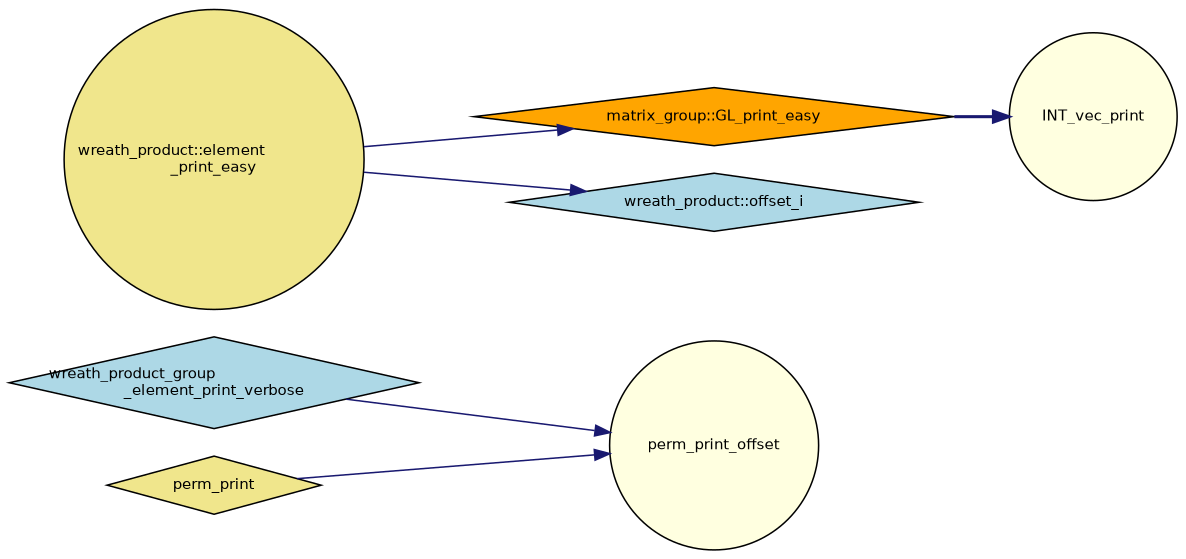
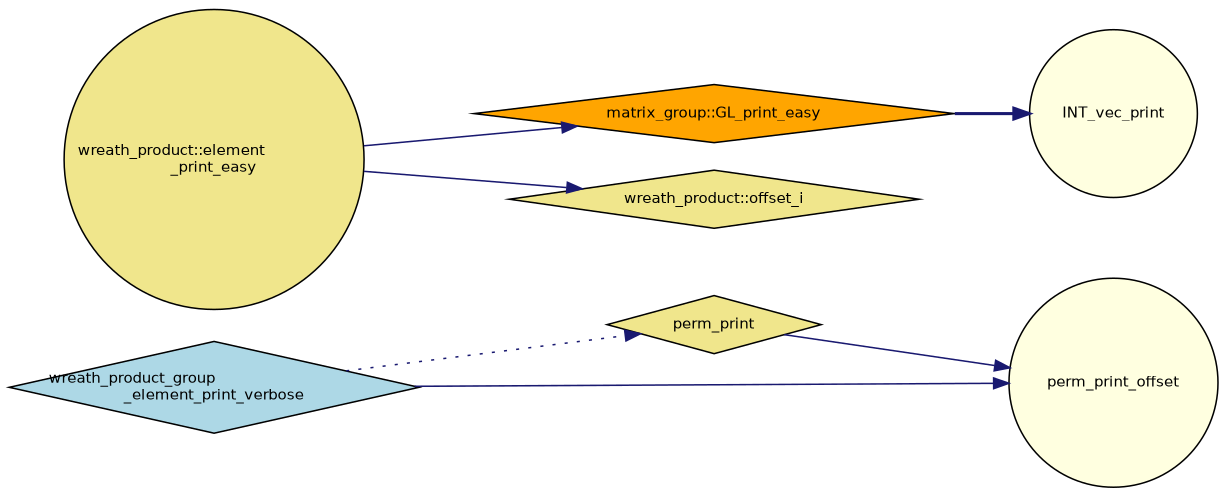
node "wreath_product::offset_i": fillcolor lightblue -> khaki
edge "wreath_product_group _element_print_verbose" -> "perm_print": added
